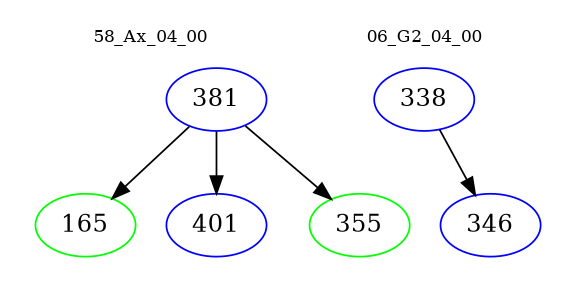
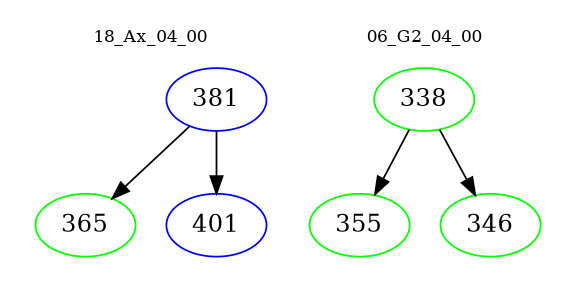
cluster "58_Ax_04_00": label "58_Ax_04_00" -> "18_Ax_04_00"
node "338": color blue -> green
edge "381" -> "355": now "338" -> "355"
node "165": label "165" -> "365"
node "346": color blue -> green
